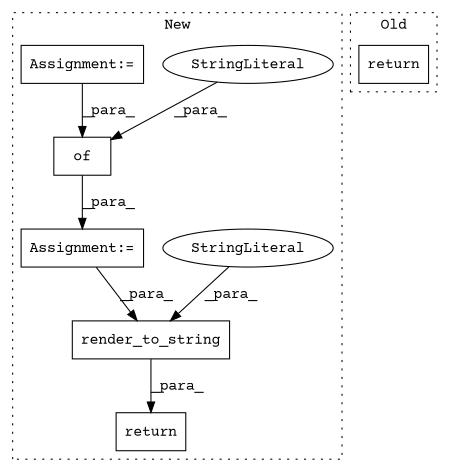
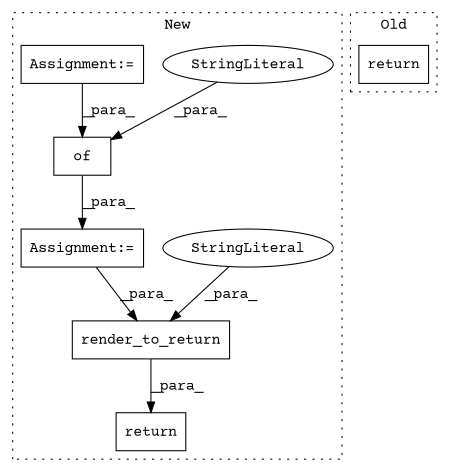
node "render_to_string": label "render_to_string" -> "render_to_return"
